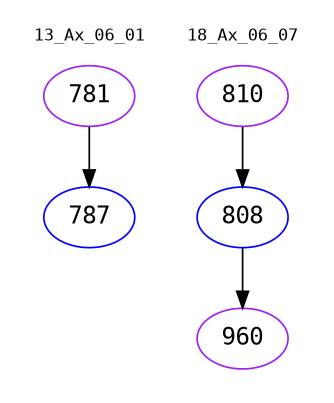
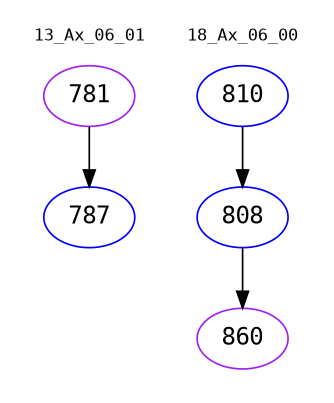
cluster "18_Ax_06_07": label "18_Ax_06_07" -> "18_Ax_06_00"
node "810": color purple -> blue
node "960": label "960" -> "860"
